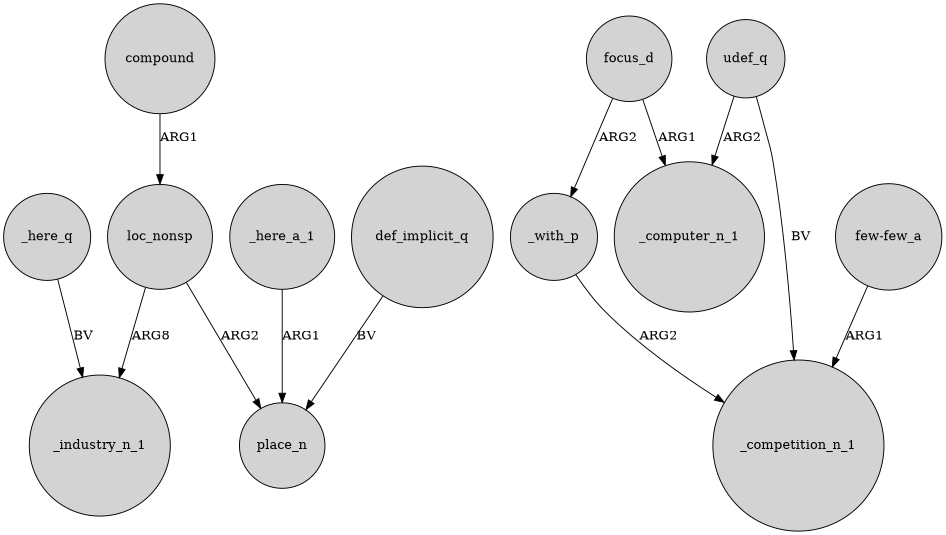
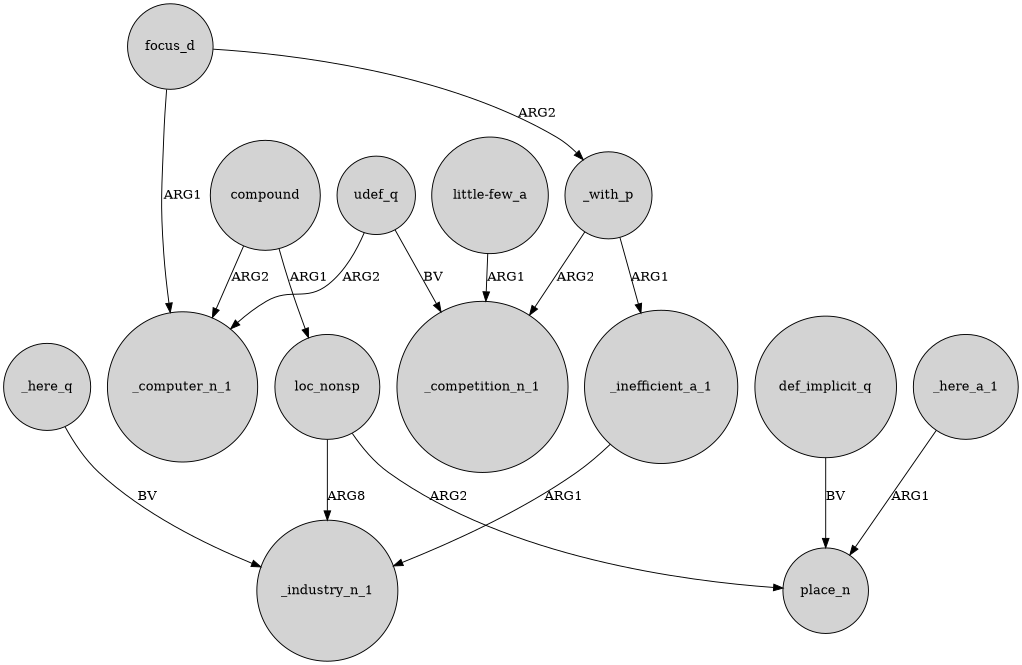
node "few-few_a": label "few-few_a" -> "little-few_a"
edge "compound" -> "_computer_n_1": added, label "ARG2"
node "_inefficient_a_1": added
